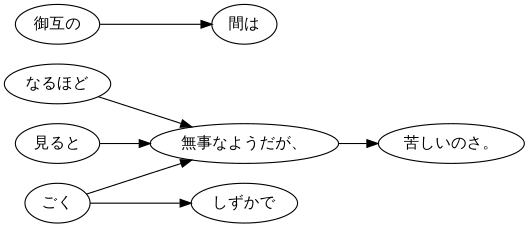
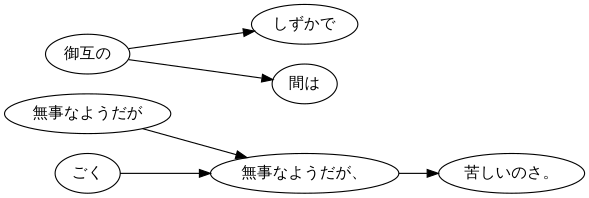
node "なるほど": label "なるほど" -> "無事なようだが"
node "見ると": removed
edge "ごく" -> "しずかで": now "御互の" -> "しずかで"
